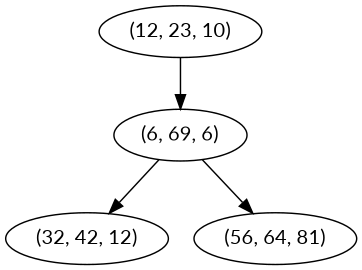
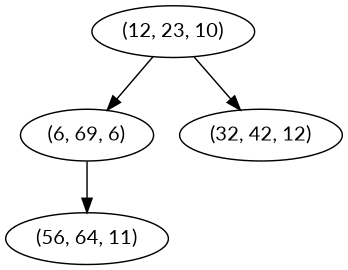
edge "(6, 69, 6)" -> "(32, 42, 12)": now "(12, 23, 10)" -> "(32, 42, 12)"
node "(56, 64, 81)": label "(56, 64, 81)" -> "(56, 64, 11)"
